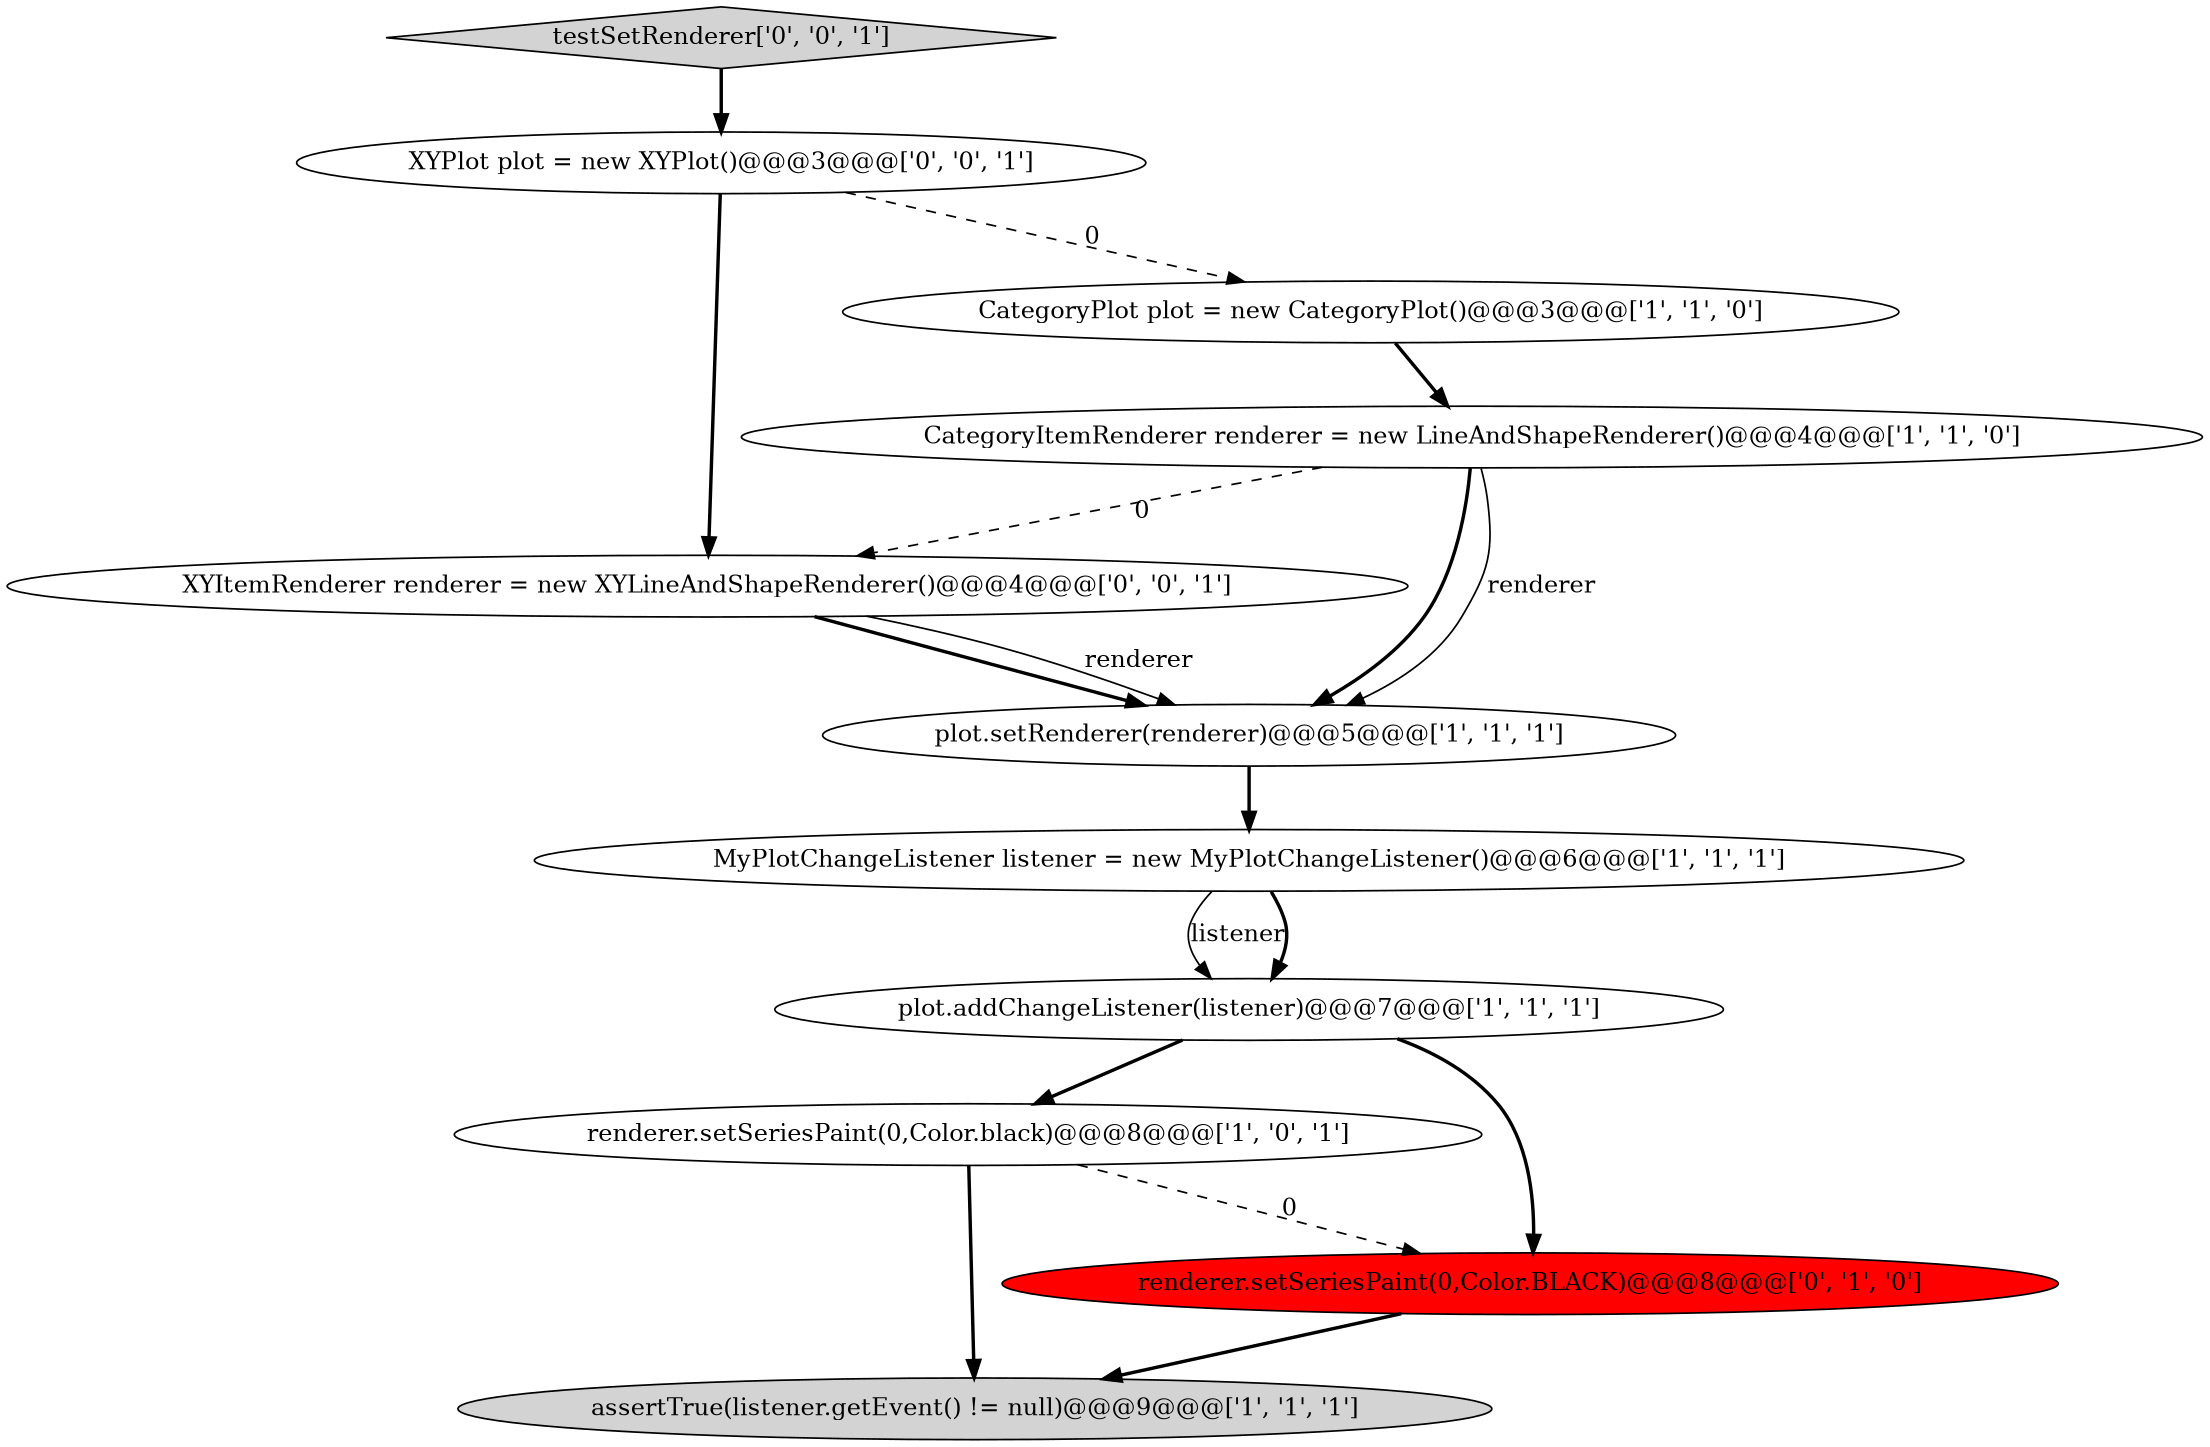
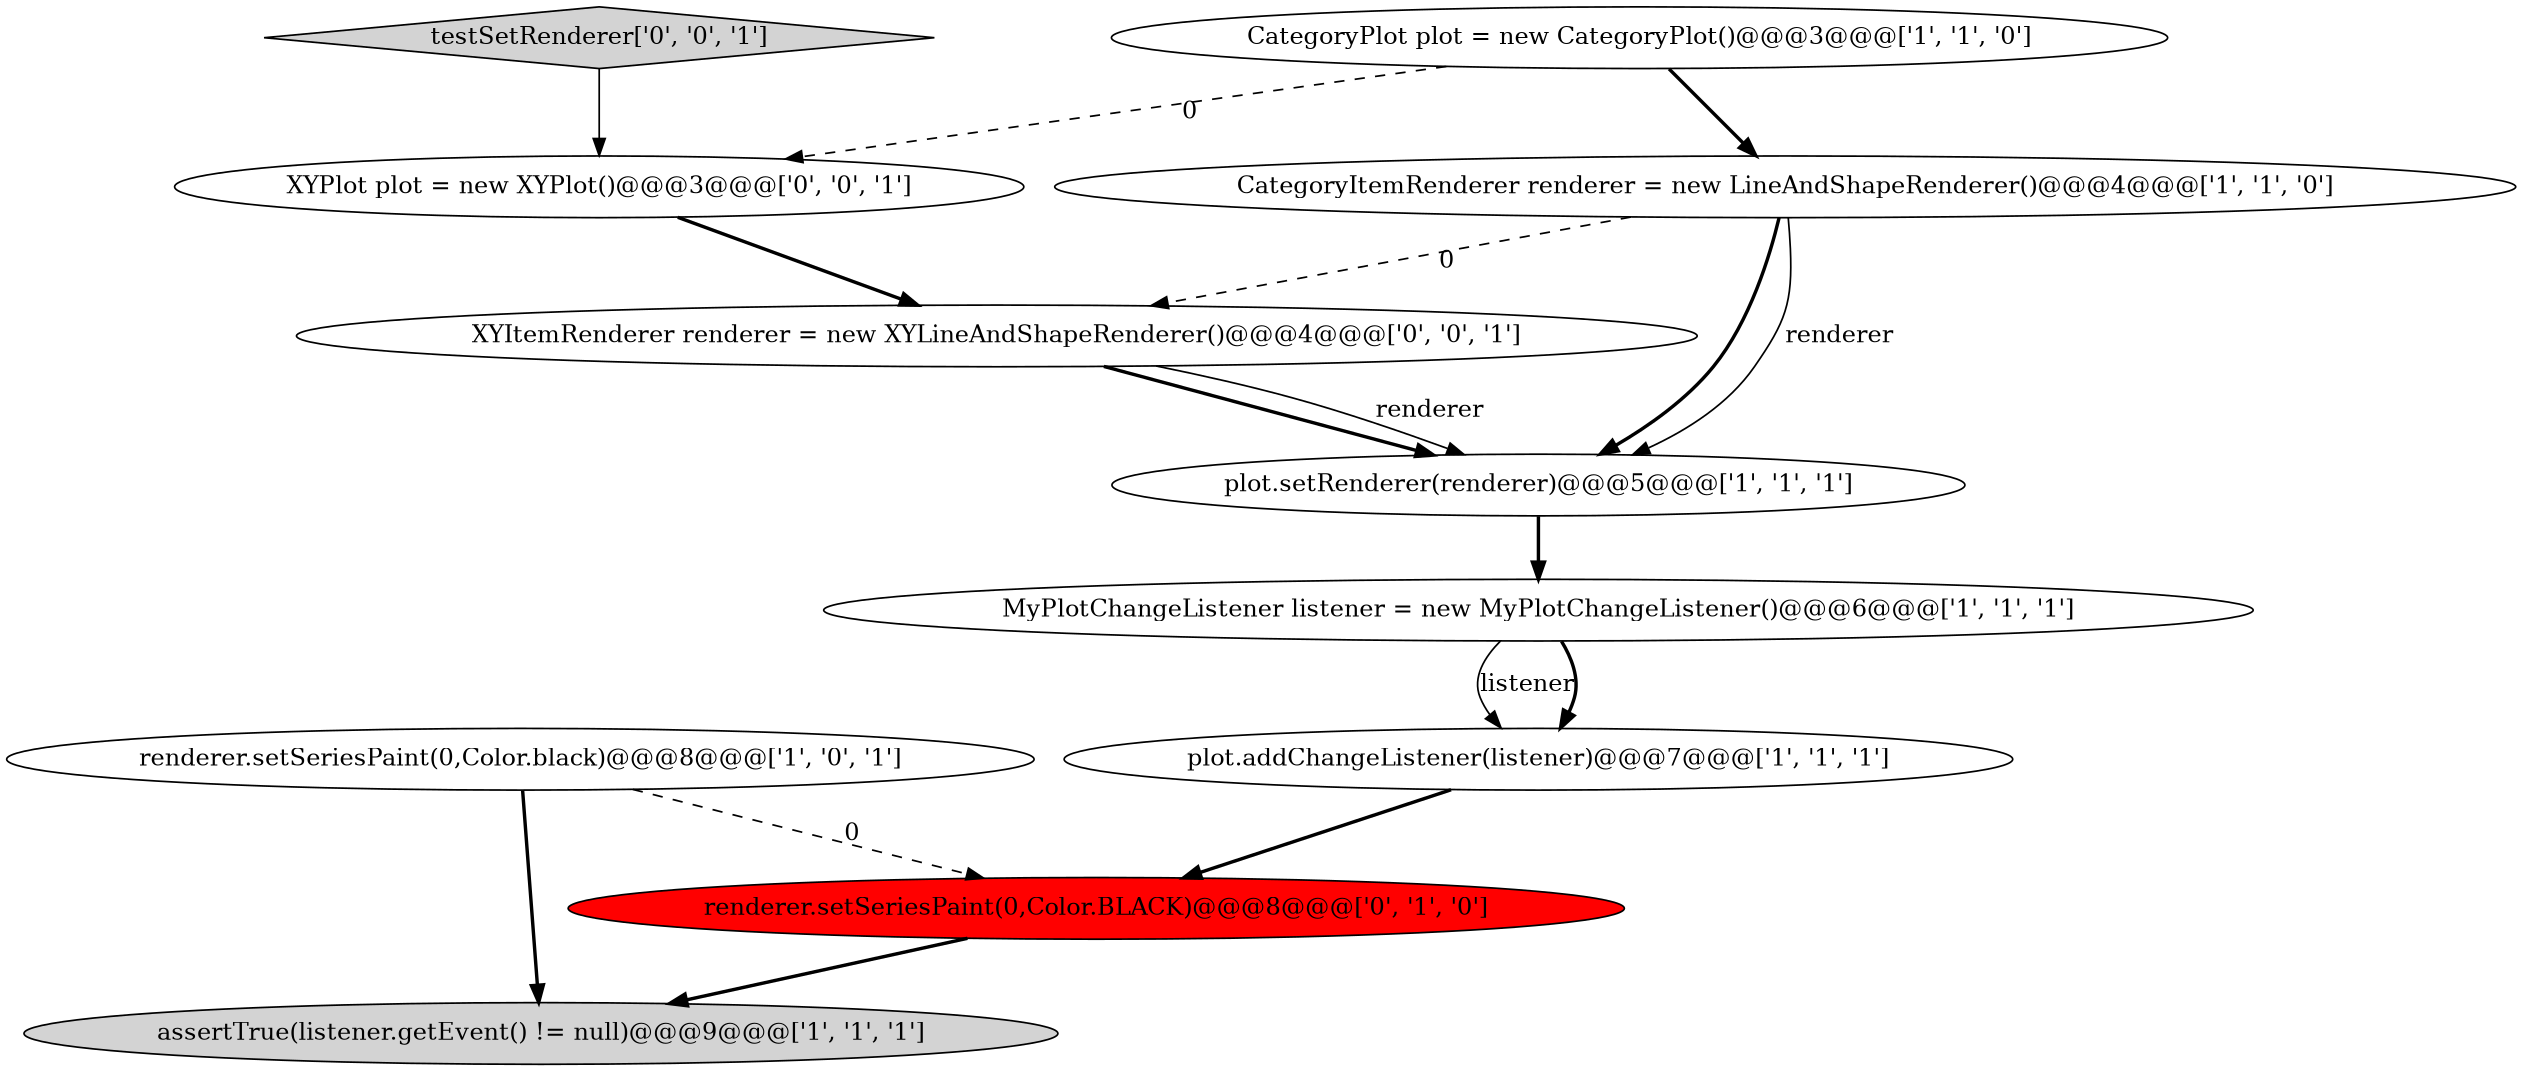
edge "testSetRenderer['0', '0', '1']" -> "XYPlot plot = new XYPlot()@@@3@@@['0', '0', '1']": style bold -> solid
edge "XYPlot plot = new XYPlot()@@@3@@@['0', '0', '1']" -> "CategoryPlot plot = new CategoryPlot()@@@3@@@['1', '1', '0']": reversed
edge "plot.addChangeListener(listener)@@@7@@@['1', '1', '1']" -> "renderer.setSeriesPaint(0,Color.black)@@@8@@@['1', '0', '1']": removed
